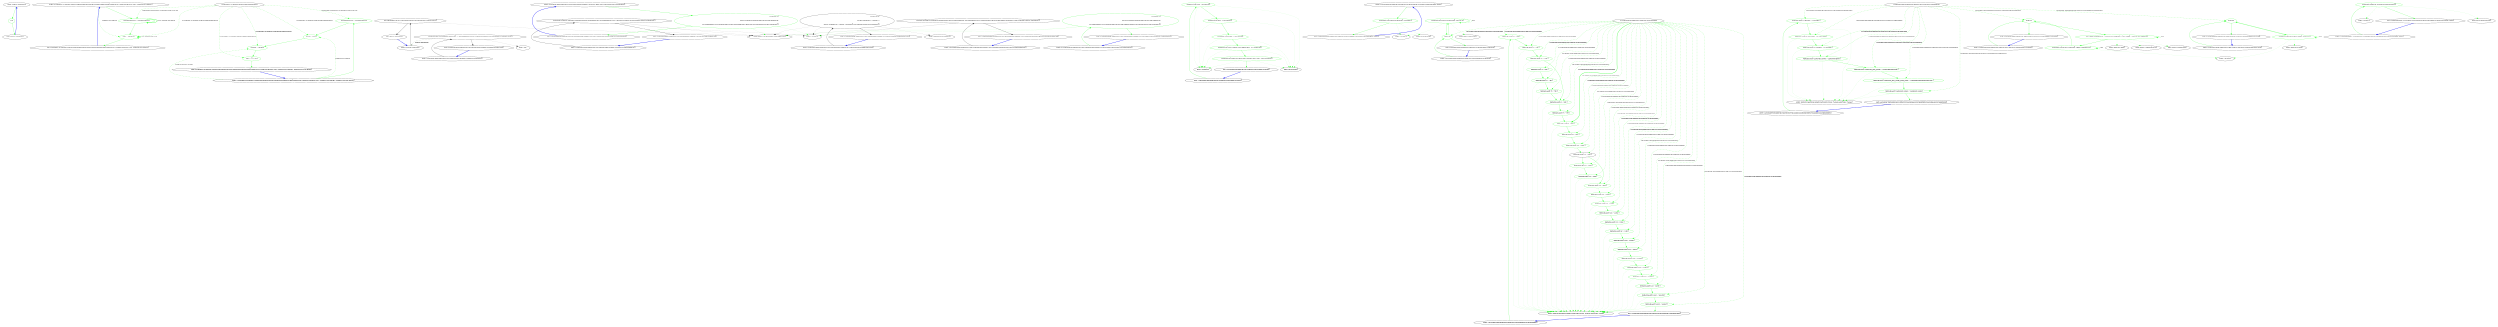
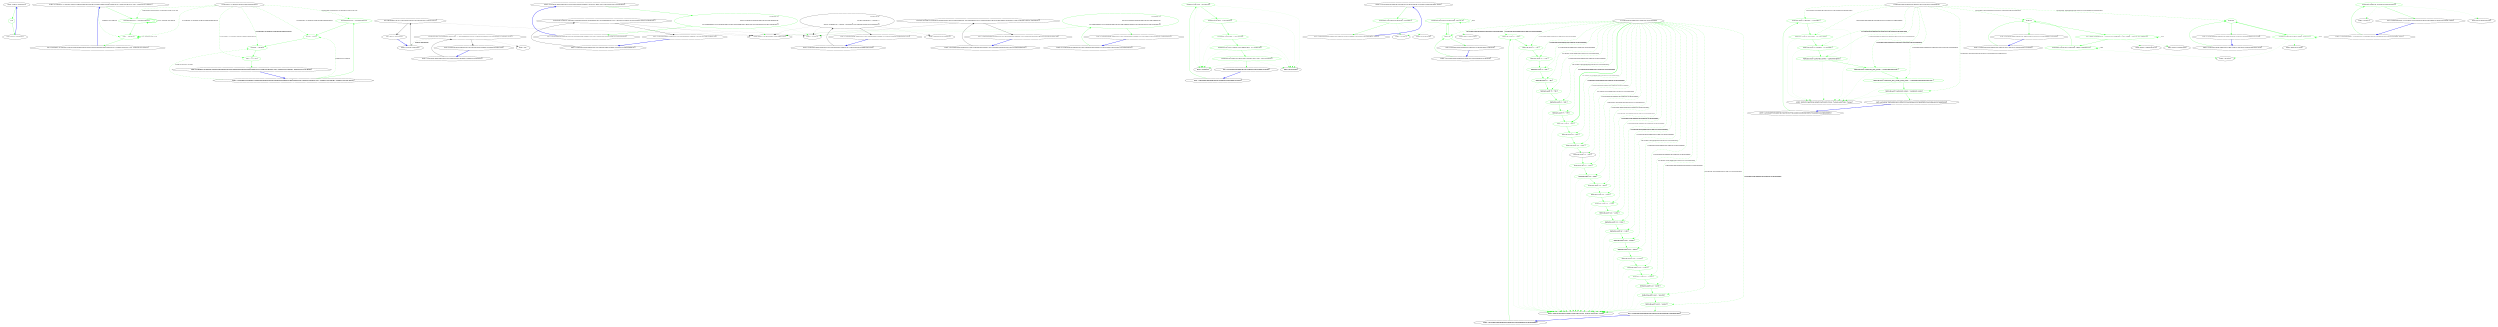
node "Entry string.ToLower()": removed
edge "TestData.Add(''2'', ''2nd'')" -> "TestData.Add(''6'', ''6th'')": now "TestData.Add(''2'', ''2nd'')" -> "TestData.Add(''3'', ''3rd'')"
edge "TestData.Add(''11'', ''11th'')" -> "TestData.Add(''14'', ''14th'')": now "TestData.Add(''13'', ''13th'')" -> "TestData.Add(''14'', ''14th'')"
